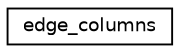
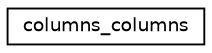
node "edge_columns": label "edge_columns" -> "columns_columns"
